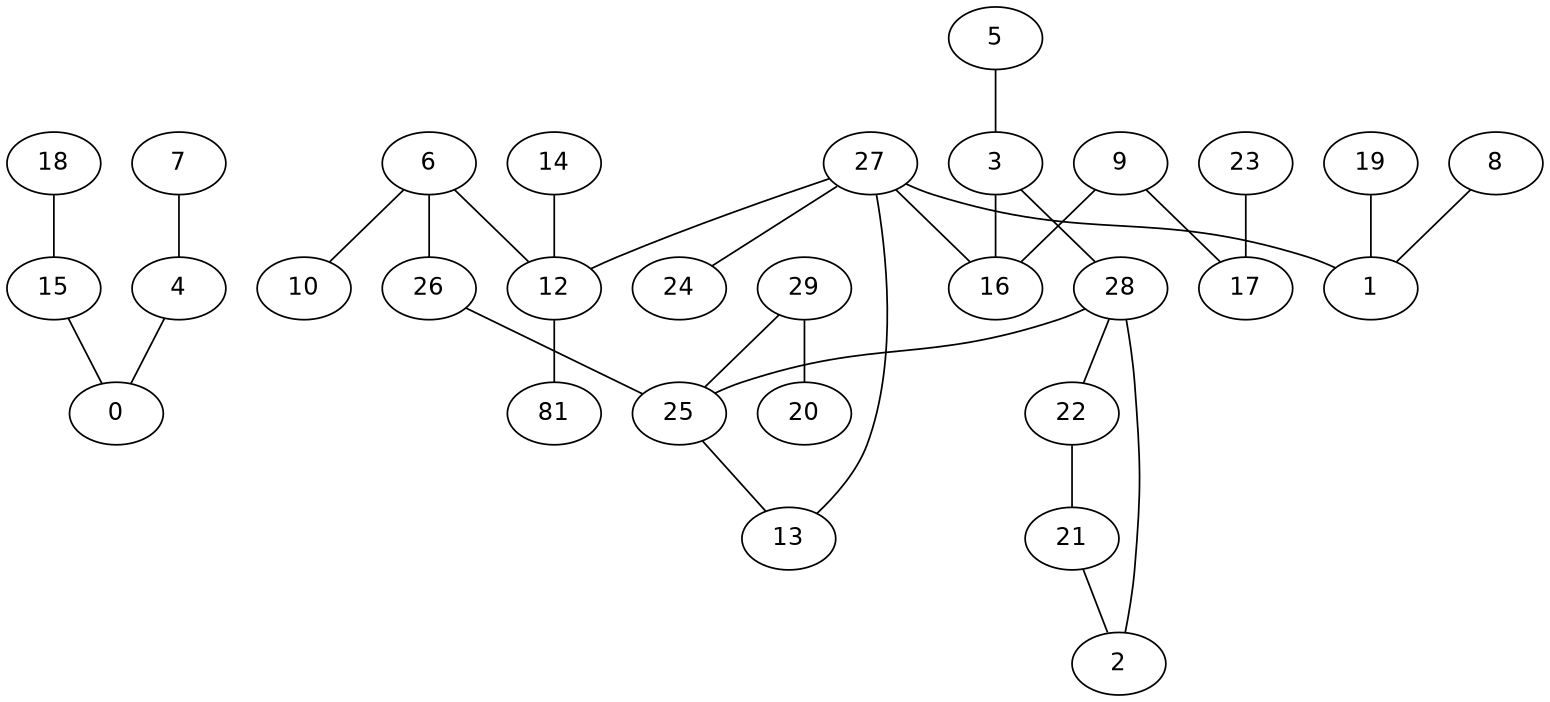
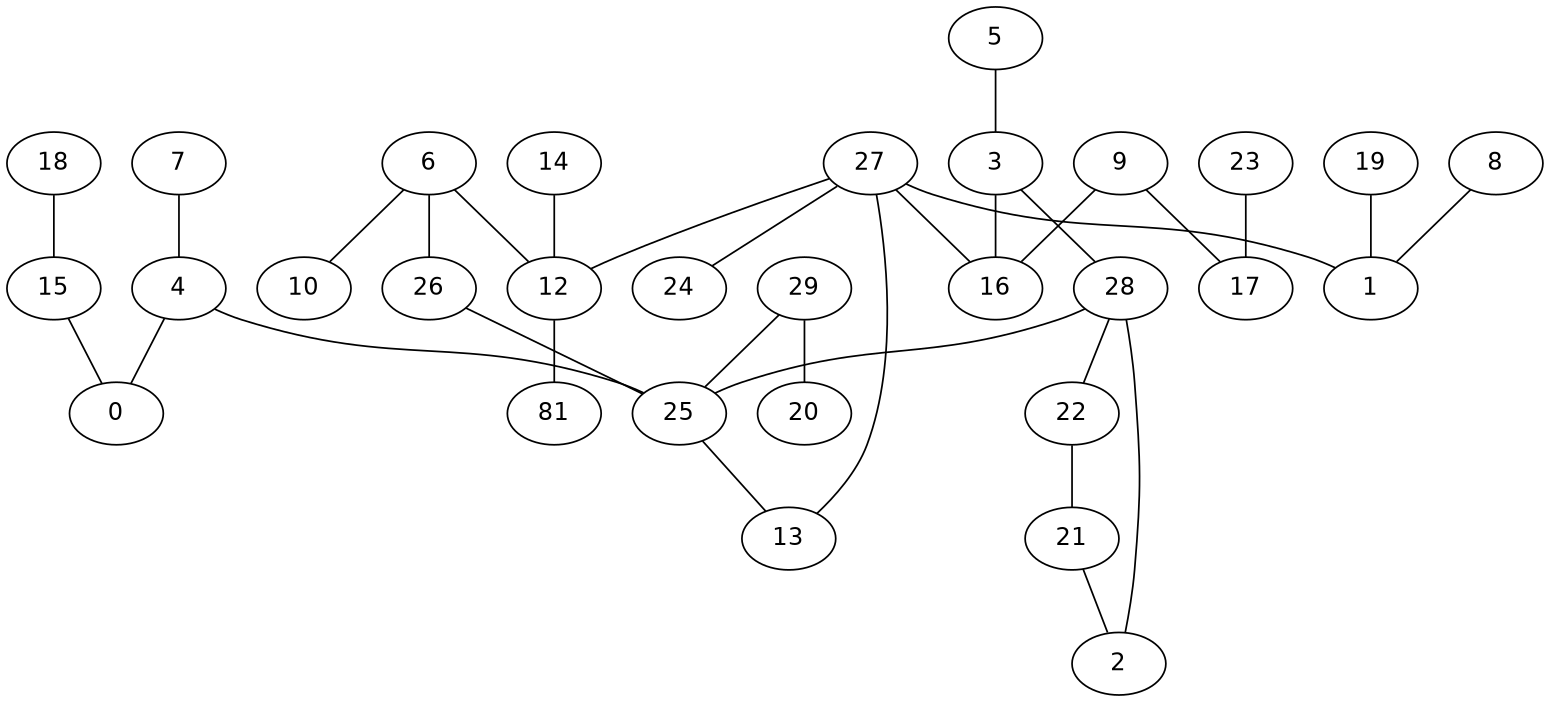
edge "4" -- "25": added
